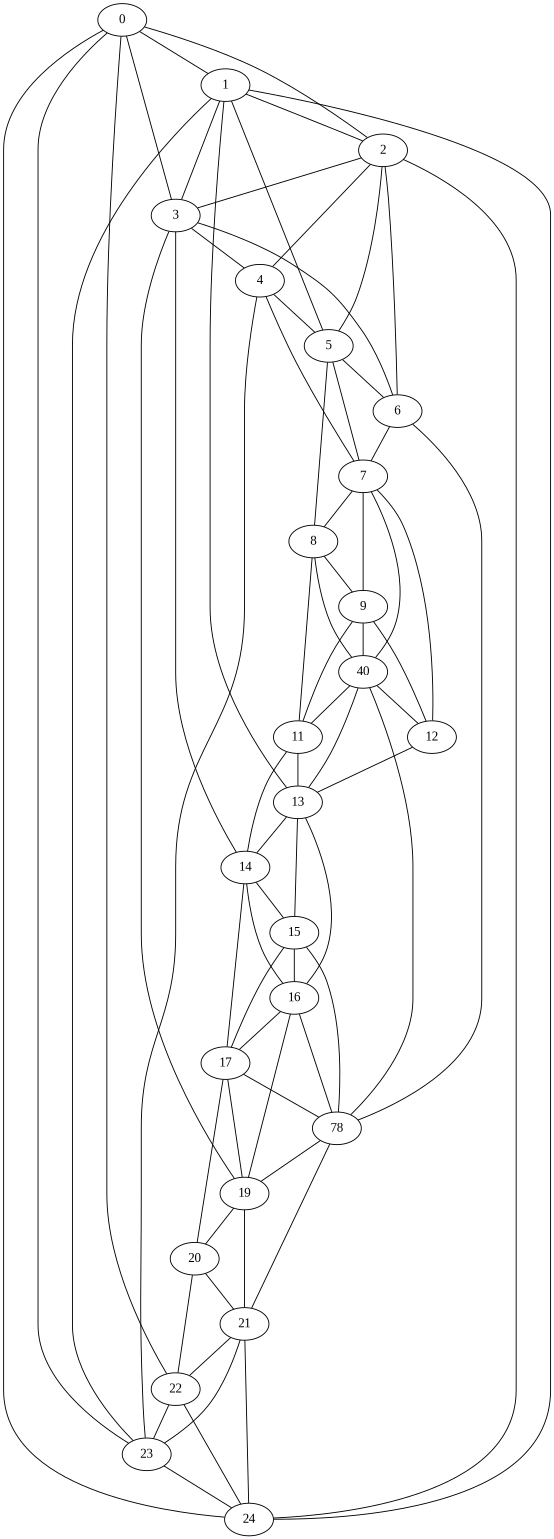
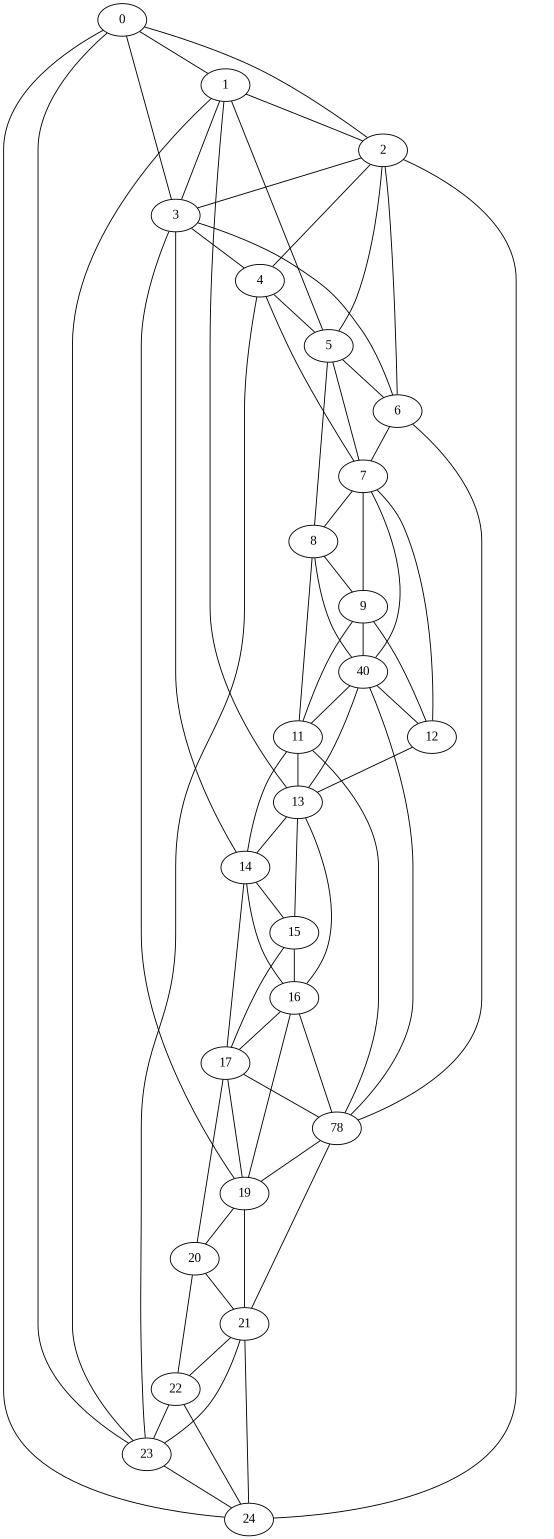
edge "0" -- "22": removed
edge "1" -- "24": removed
edge "15" -- "78": now "11" -- "78"
